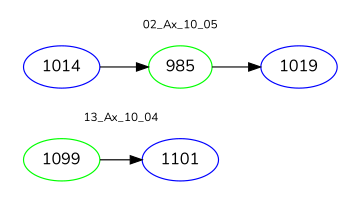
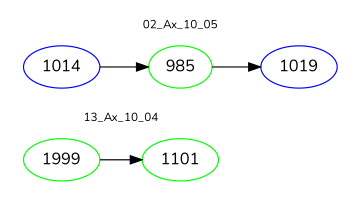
node "1099": label "1099" -> "1999"
node "1101": color blue -> green
